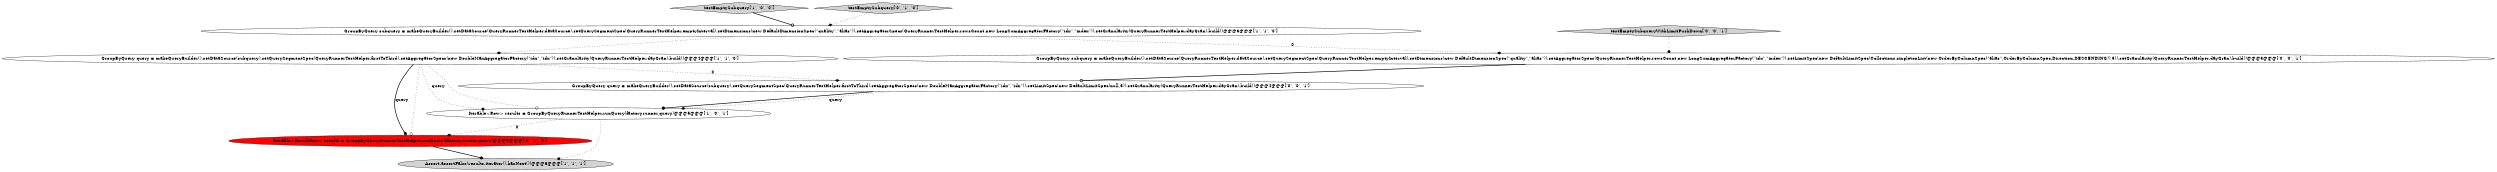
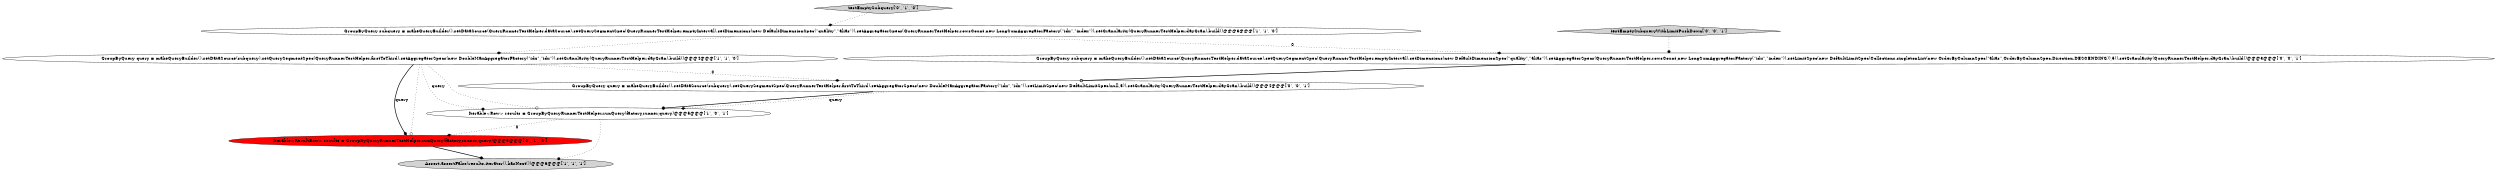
node "testEmptySubquery['1', '0', '0']": removed
